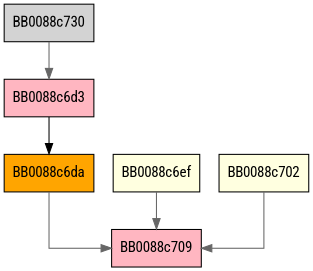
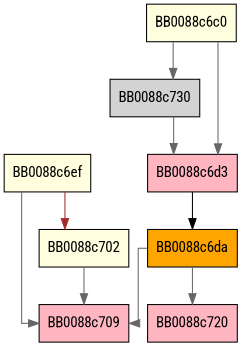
node "BB0088c6c0": added
edge "BB0088c6ef" -> "BB0088c702": added
node "BB0088c720": added
